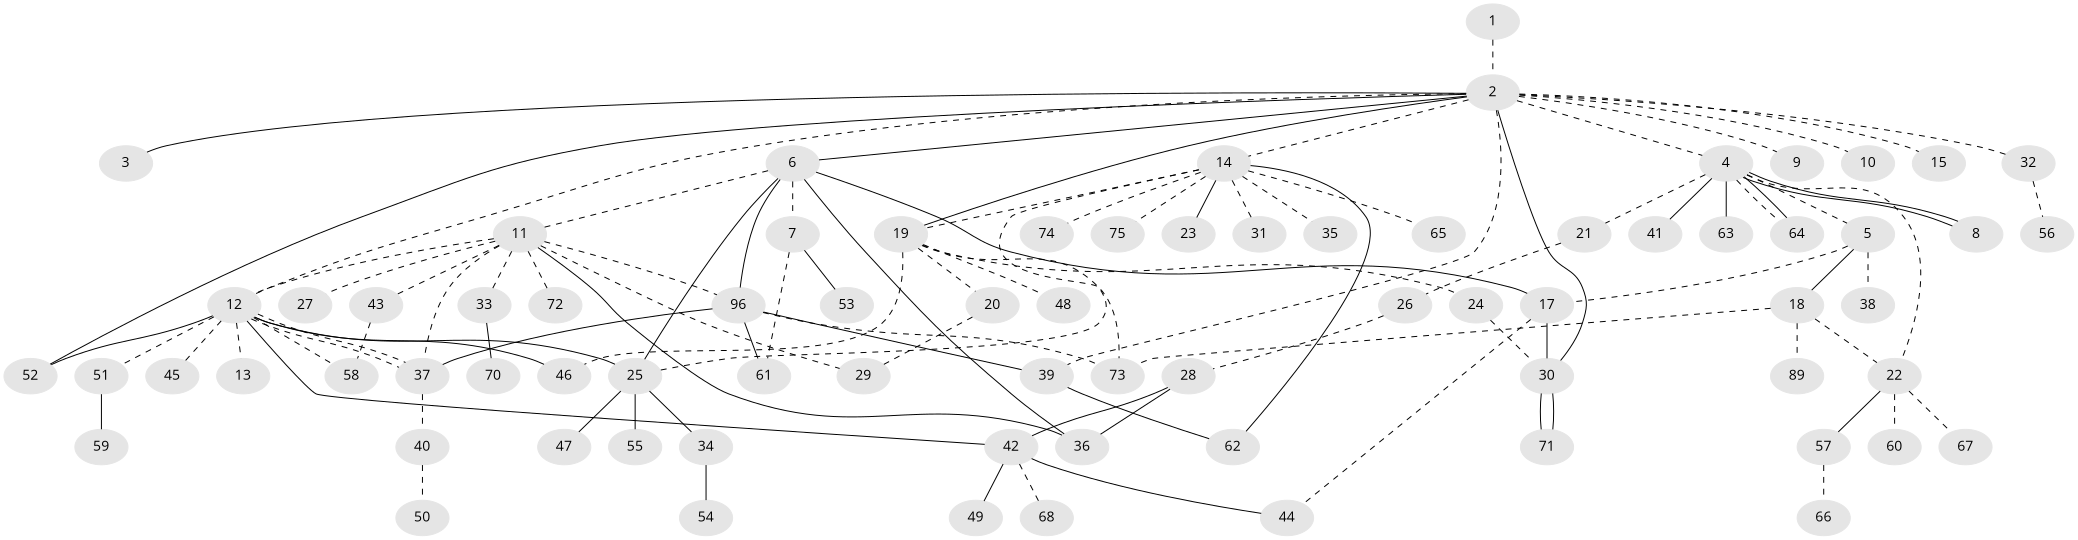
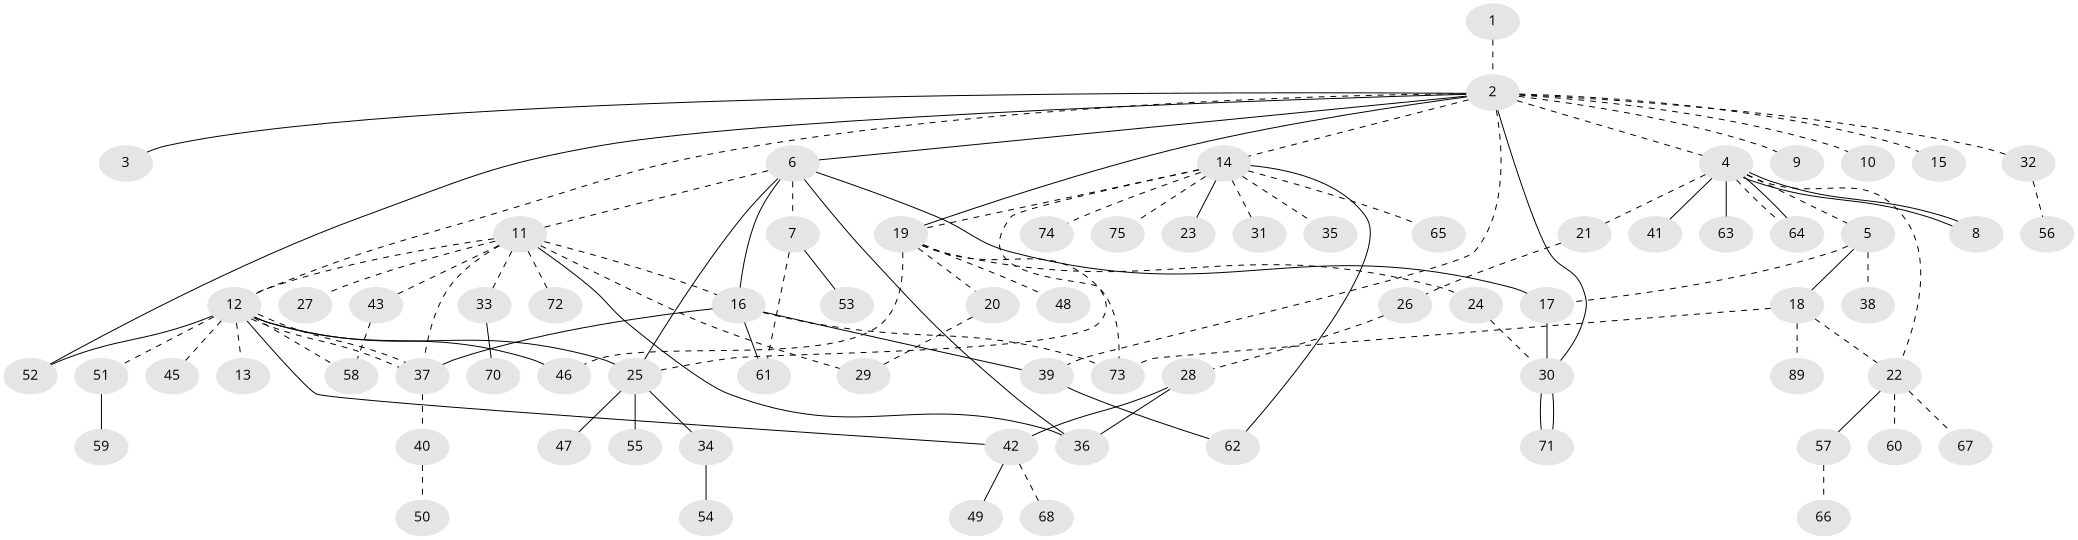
node "96": label "96" -> "16"
node "44": removed
